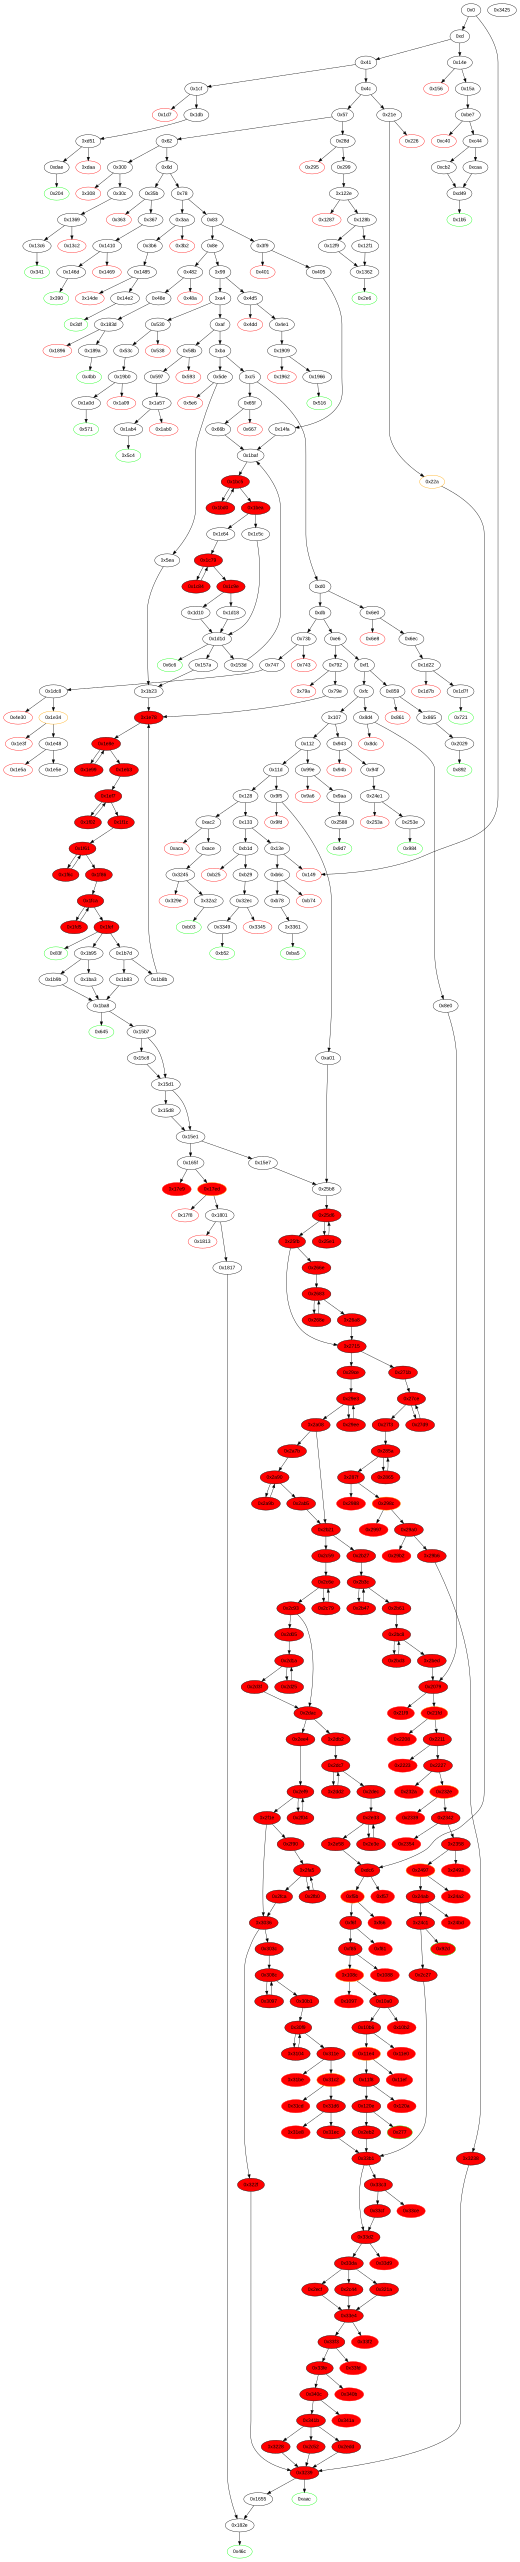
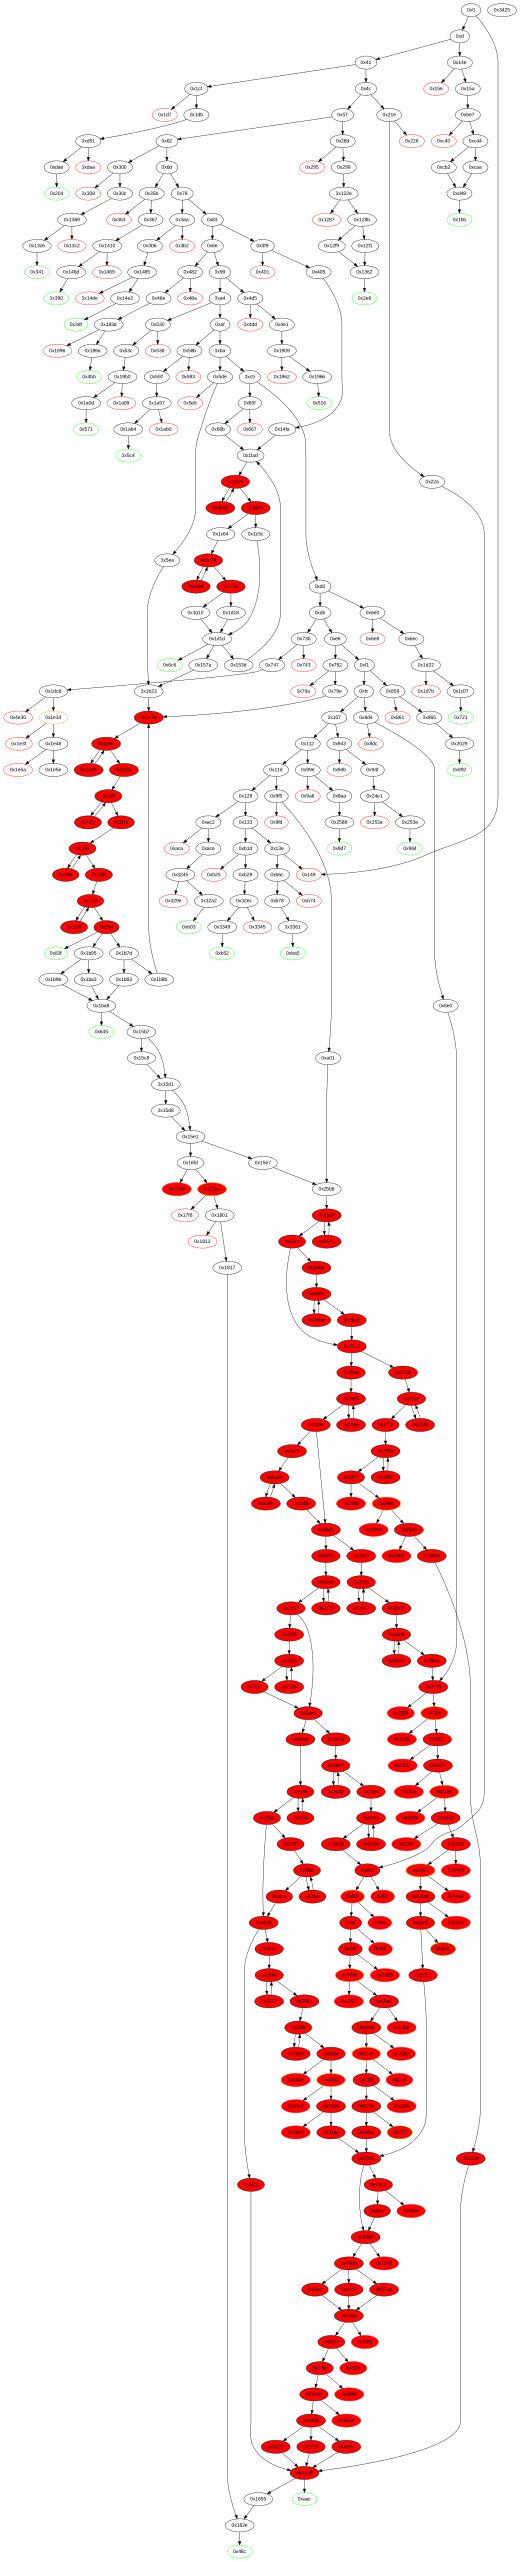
node "0x22a": color orange -> black
